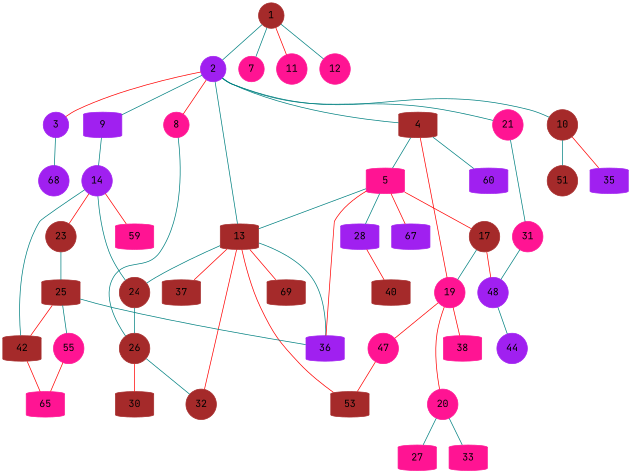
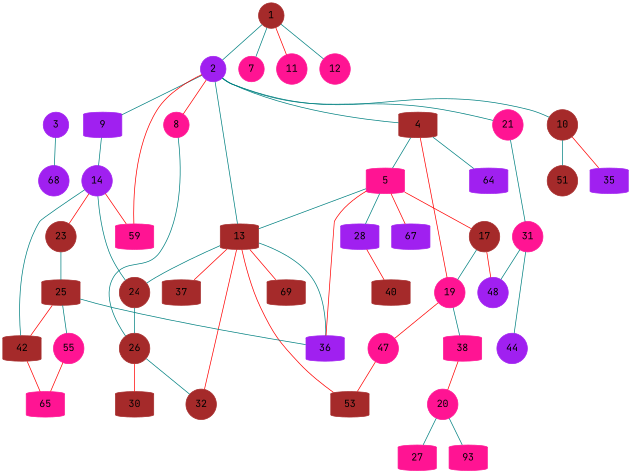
edge "2" -- "3": now "2" -- "59"
node "60": label "60" -> "64"
edge "48" -- "44": now "31" -- "44"
edge "19" -- "38": color red -> teal
edge "19" -- "20": now "38" -- "20"
node "33": label "33" -> "93"
